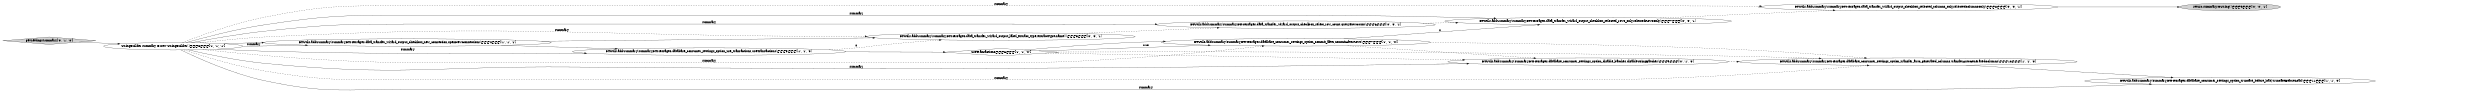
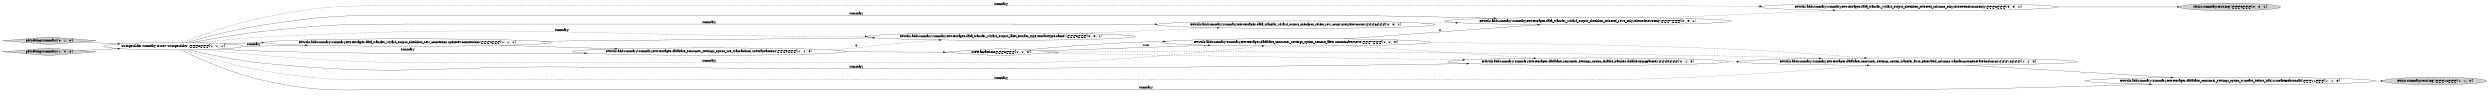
node "getSettingsSummary['1', '0', '0']": added
node "return summary.toString()@@@12@@@['1', '1', '0']": added
